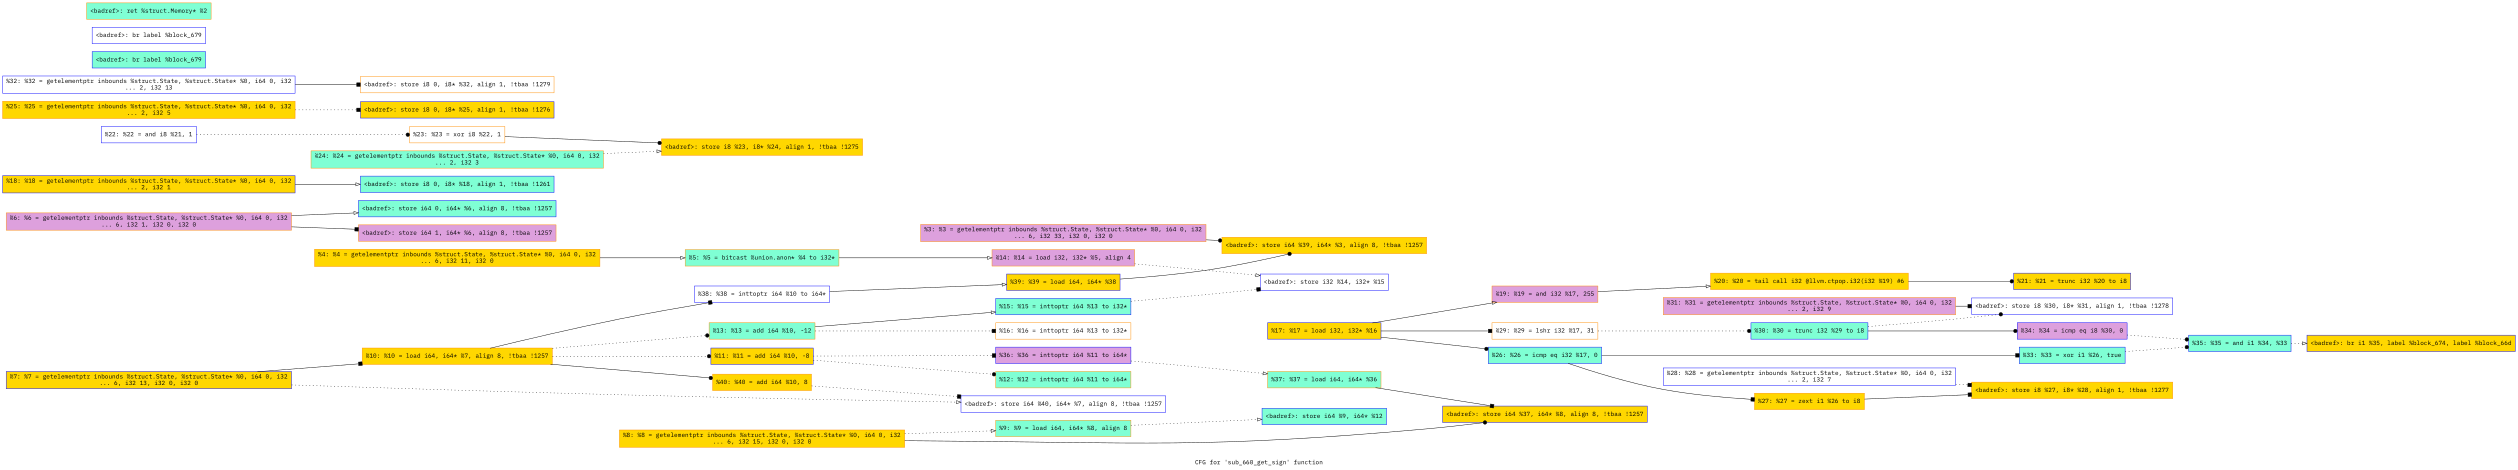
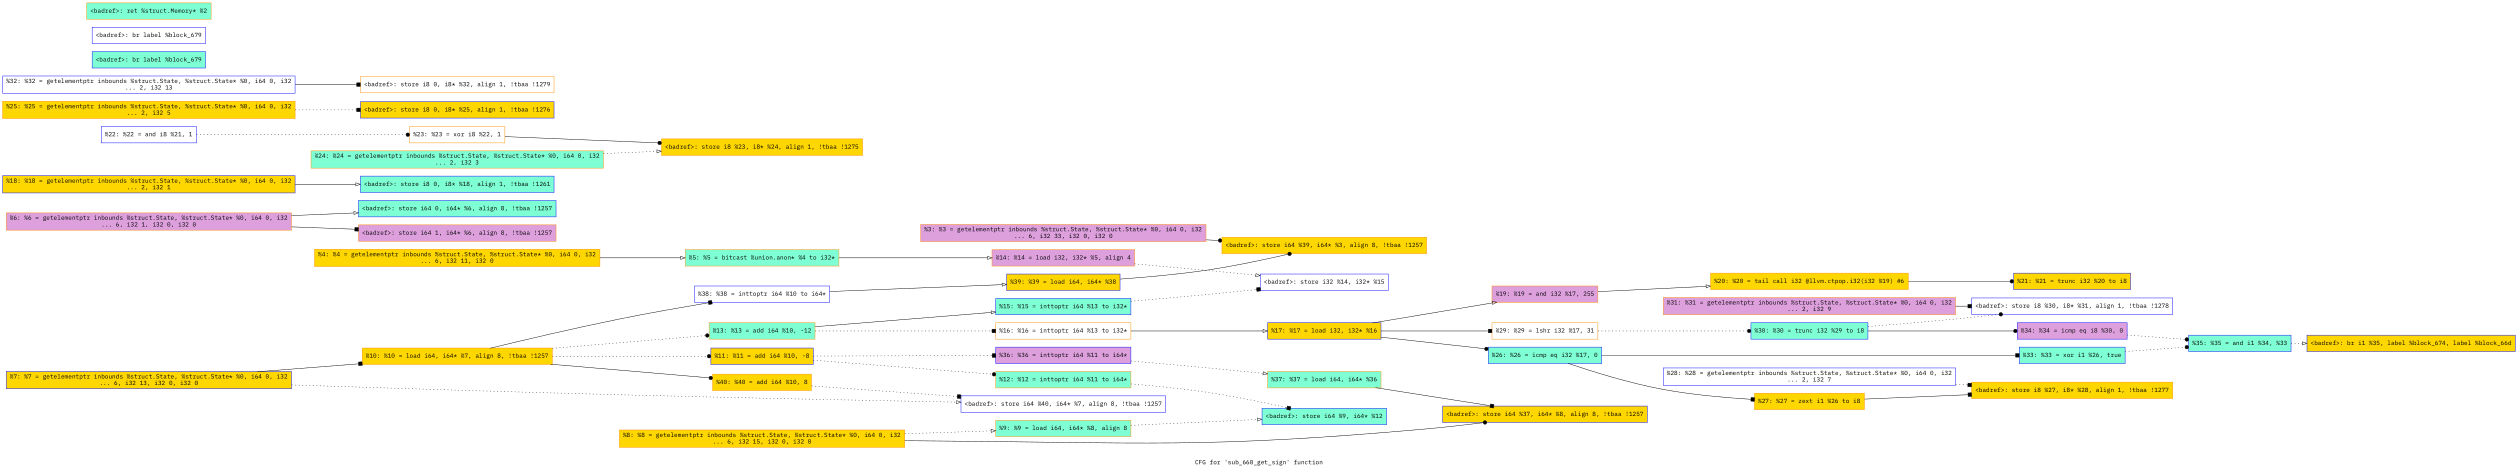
edge "%16: %16 = inttoptr i64 %13 to i32*" -> "%17: %17 = load i32, i32* %16": added
edge "%12: %12 = inttoptr i64 %11 to i64*" -> "<badref>: store i64 %9, i64* %12": added
